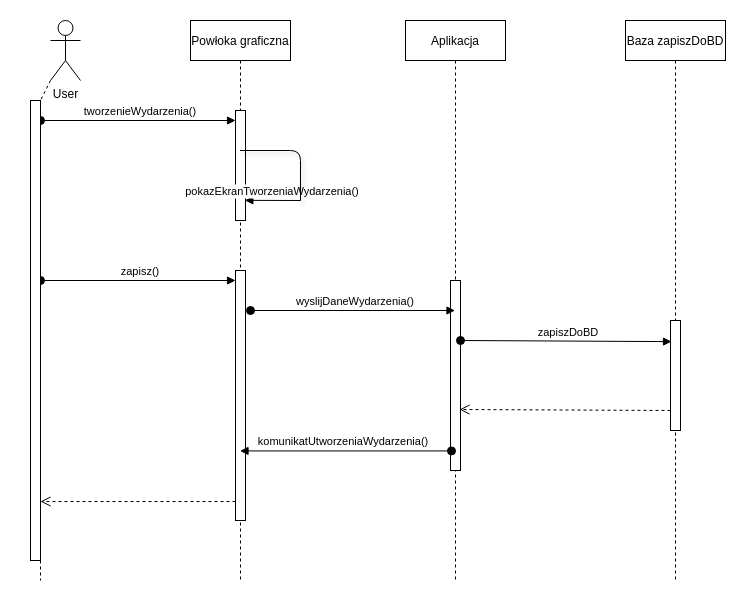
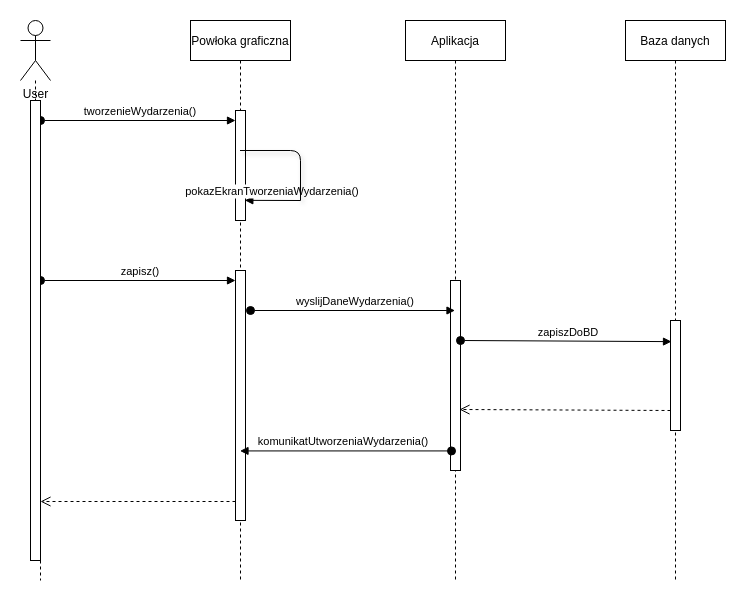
node "Baza zapiszDoBD": label "Baza zapiszDoBD" -> "Baza danych"
node "User": moved (66, 51) -> (36, 51)
